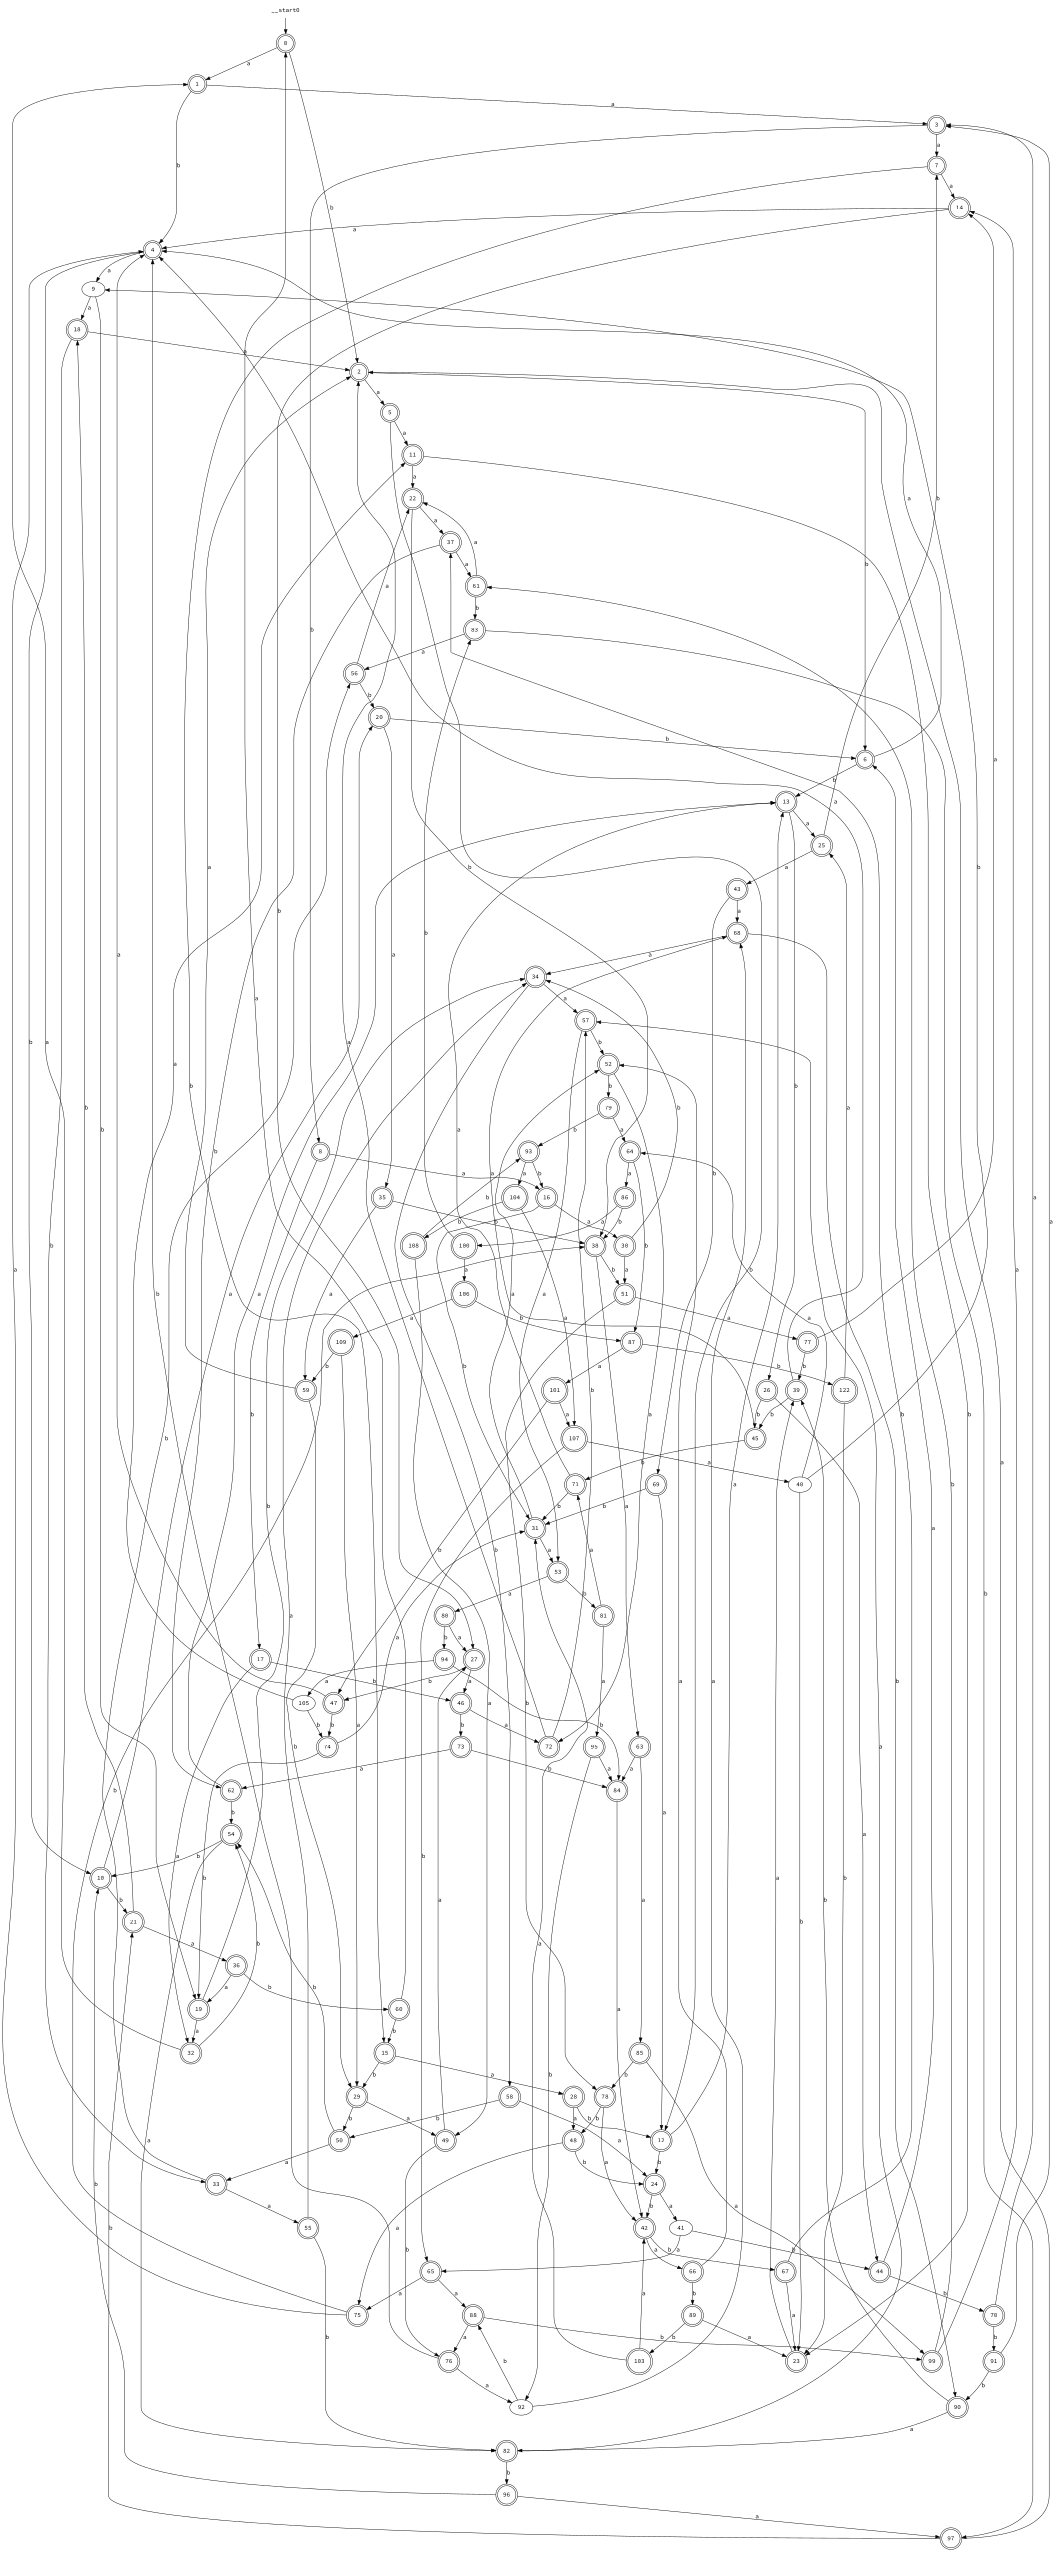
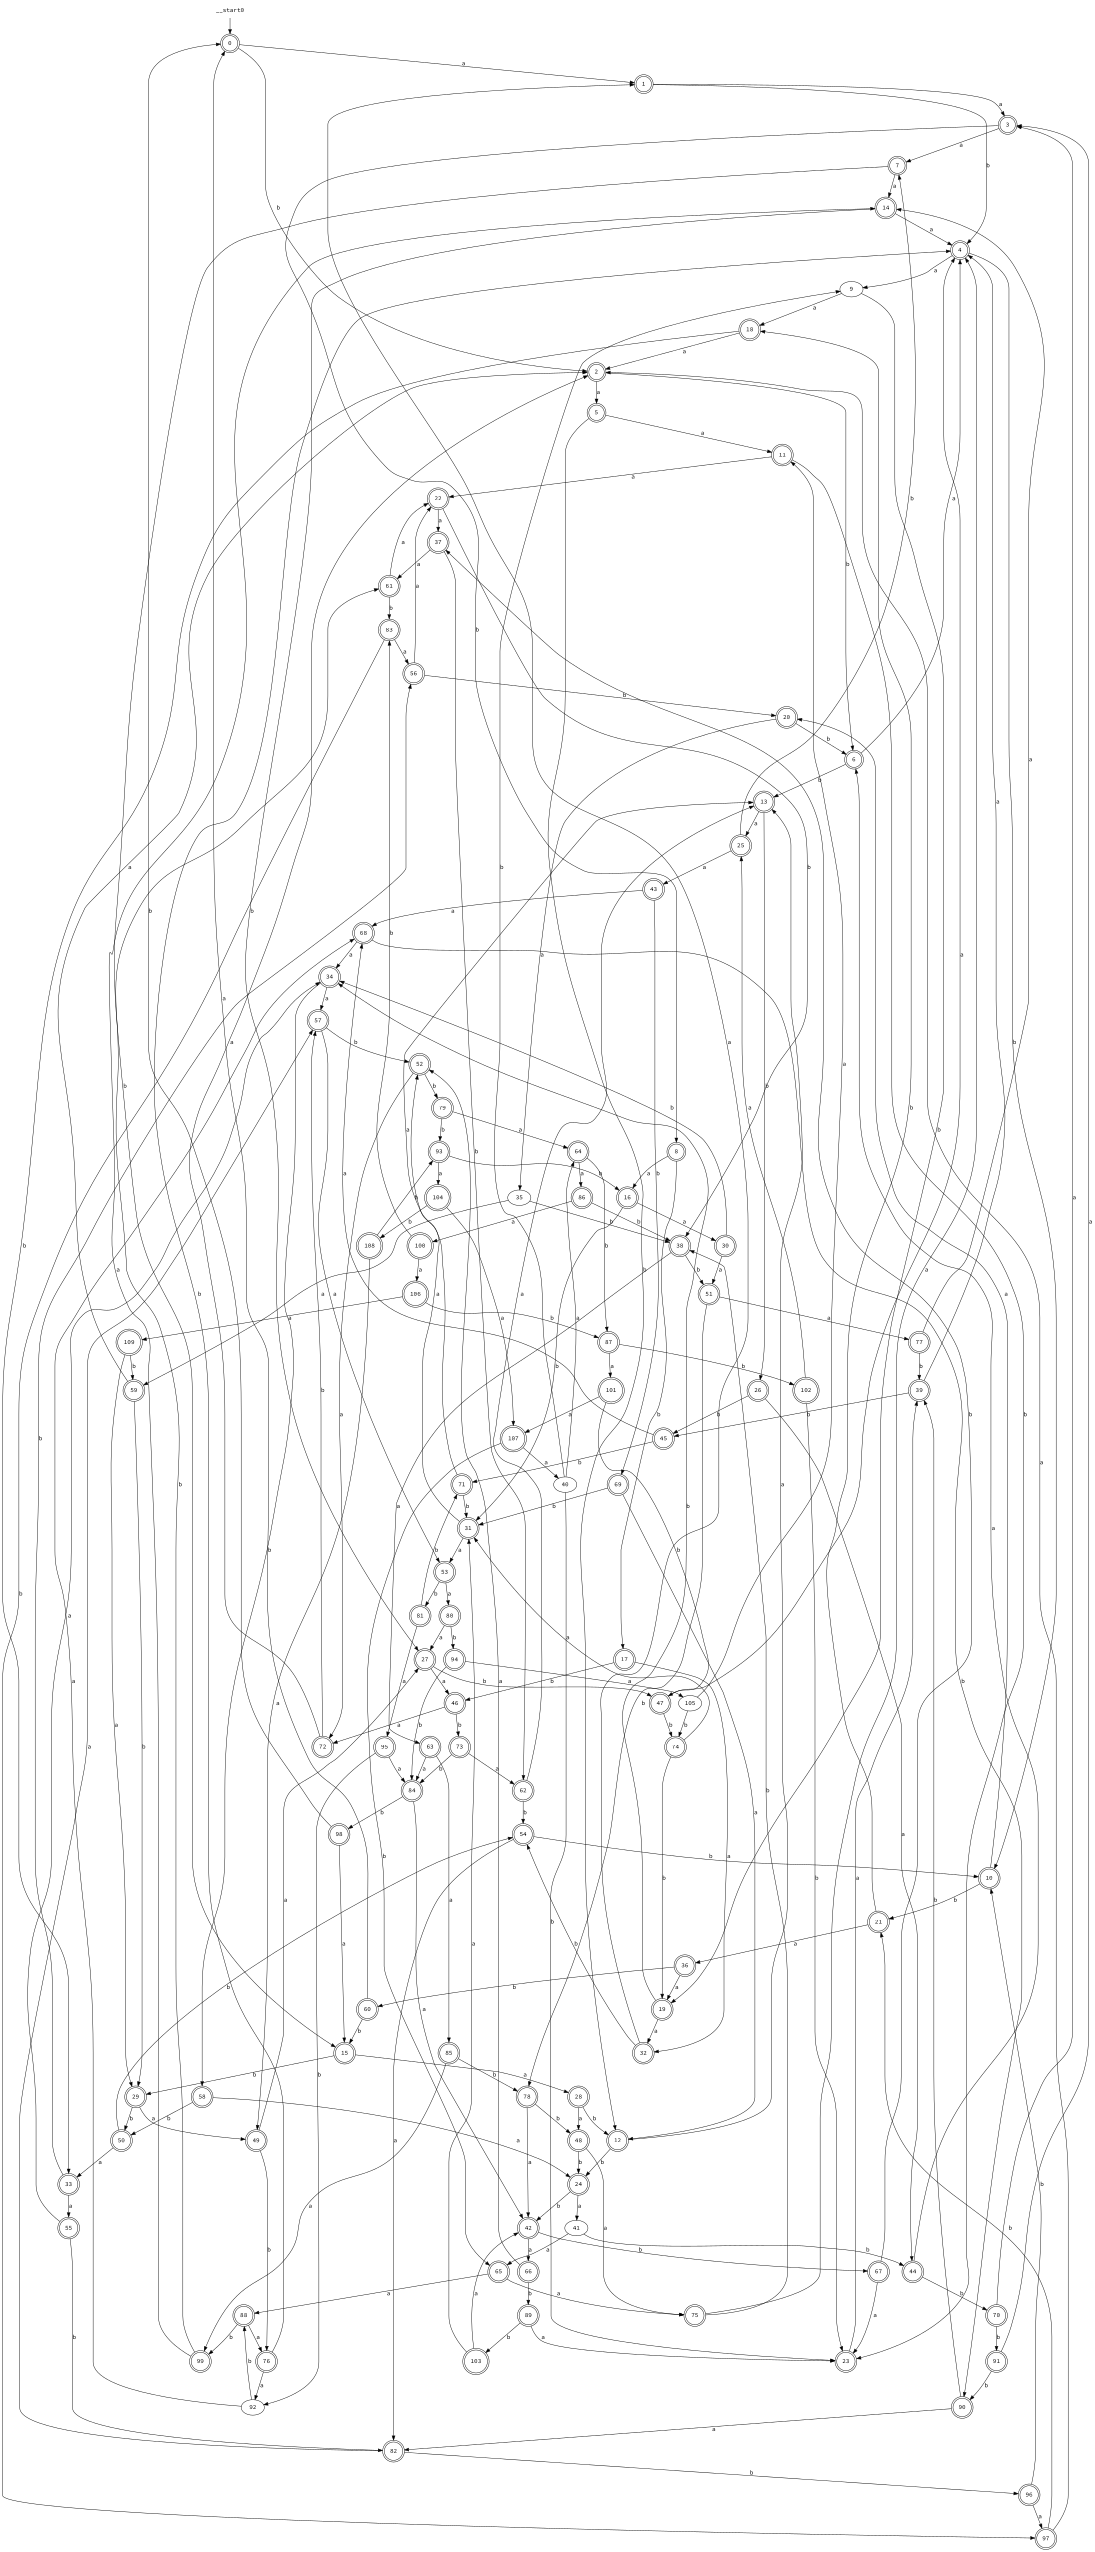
node "35": shape doublecircle -> ellipse
node "122": label "122" -> "102"
edge "81" -> "71": label "a" -> "b"
node "98": added
